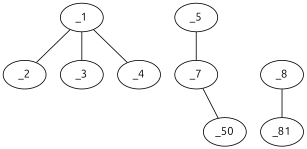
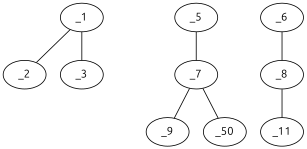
node "_6": added
node "_4": removed
node "_9": added
node "_81": label "_81" -> "_11"
